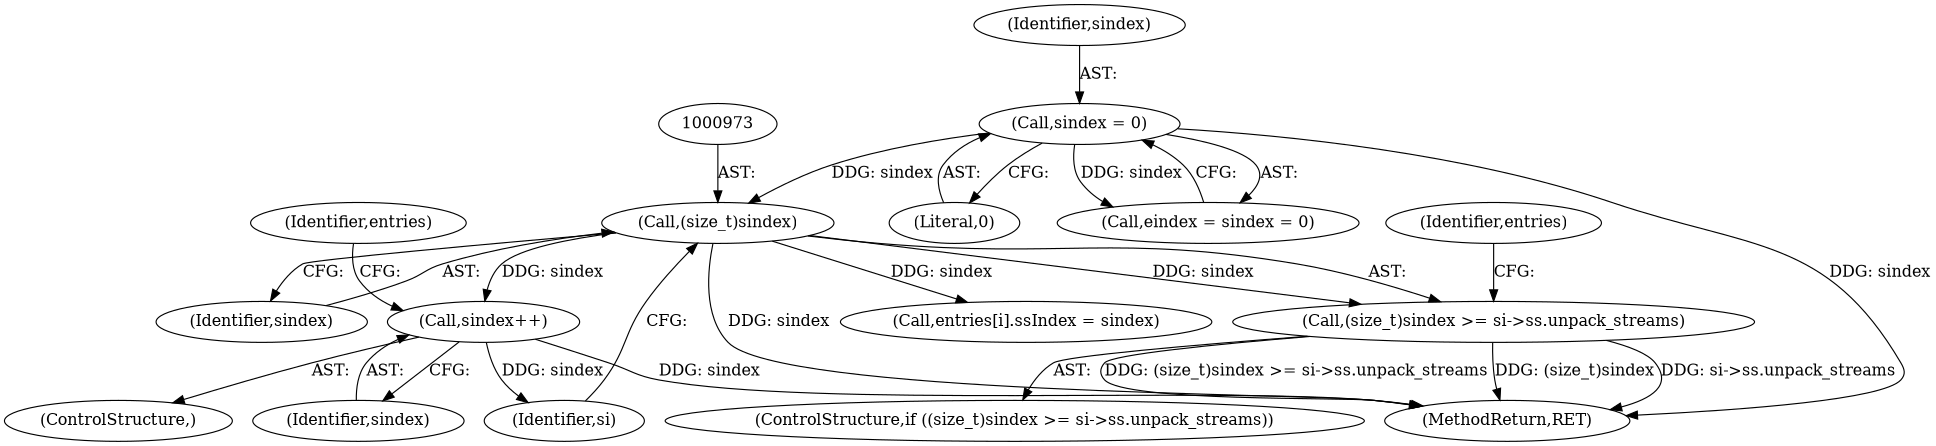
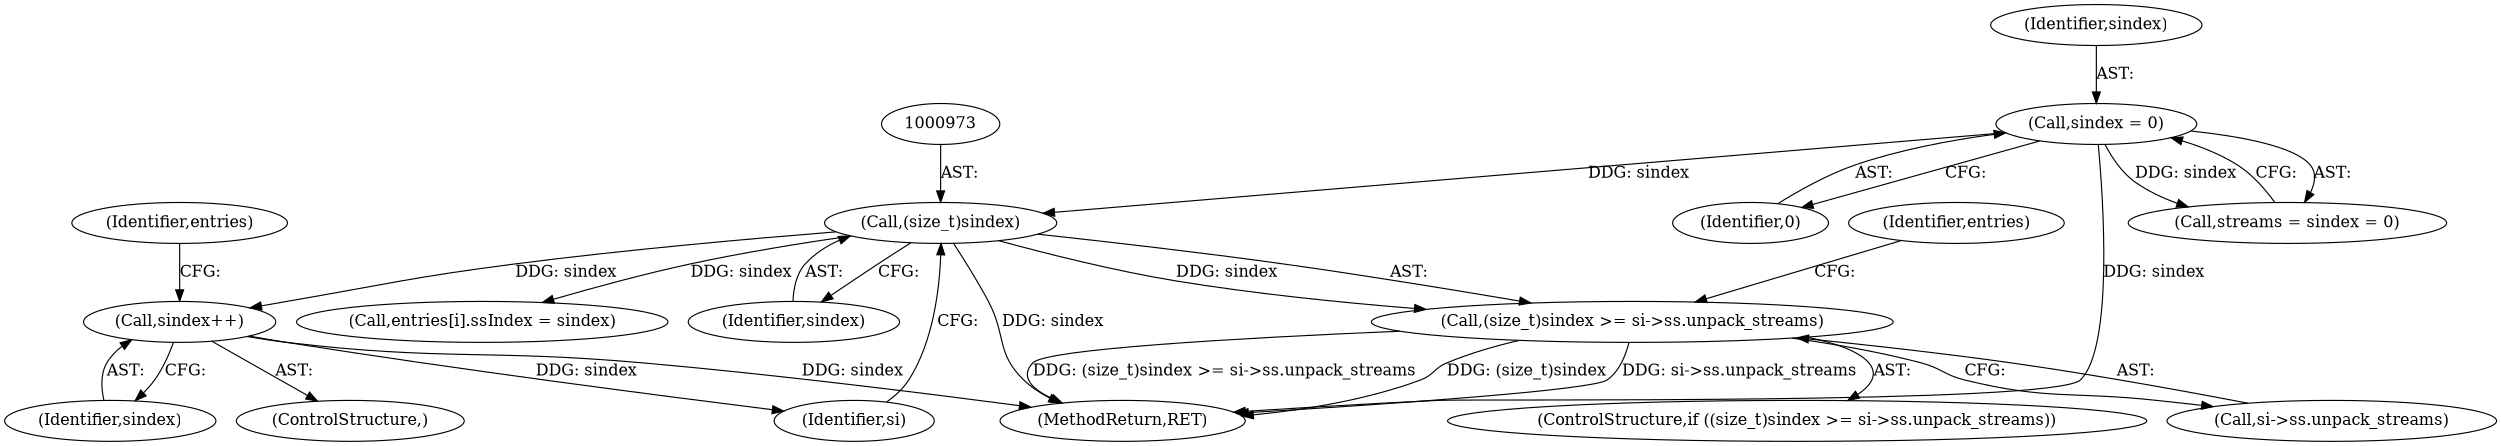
node "(Literal,0)": label "(Literal,0)" -> "(Identifier,0)"
node "(Call,eindex = sindex = 0)": label "(Call,eindex = sindex = 0)" -> "(Call,streams = sindex = 0)"
node "(Call,si->ss.unpack_streams)": added
